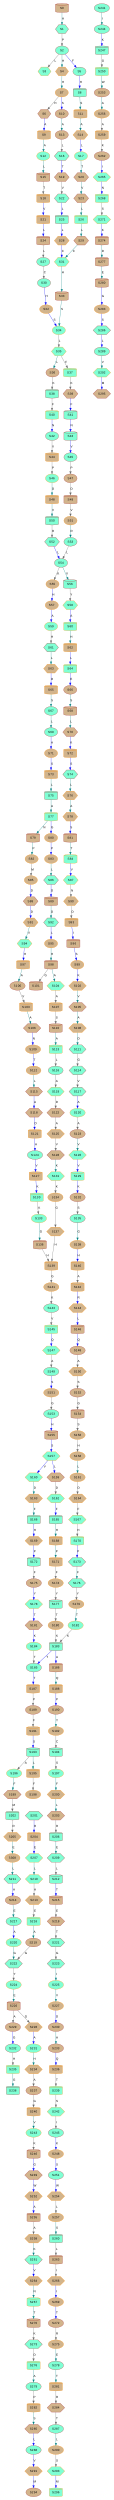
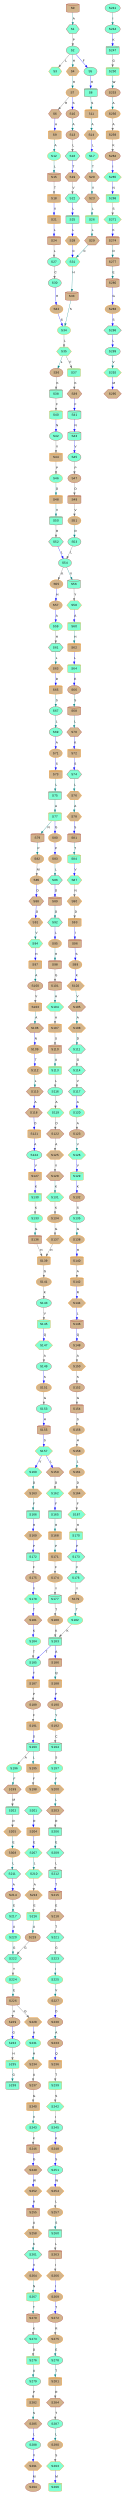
edge "S98" -> "S104": now "S101" -> "S104"
